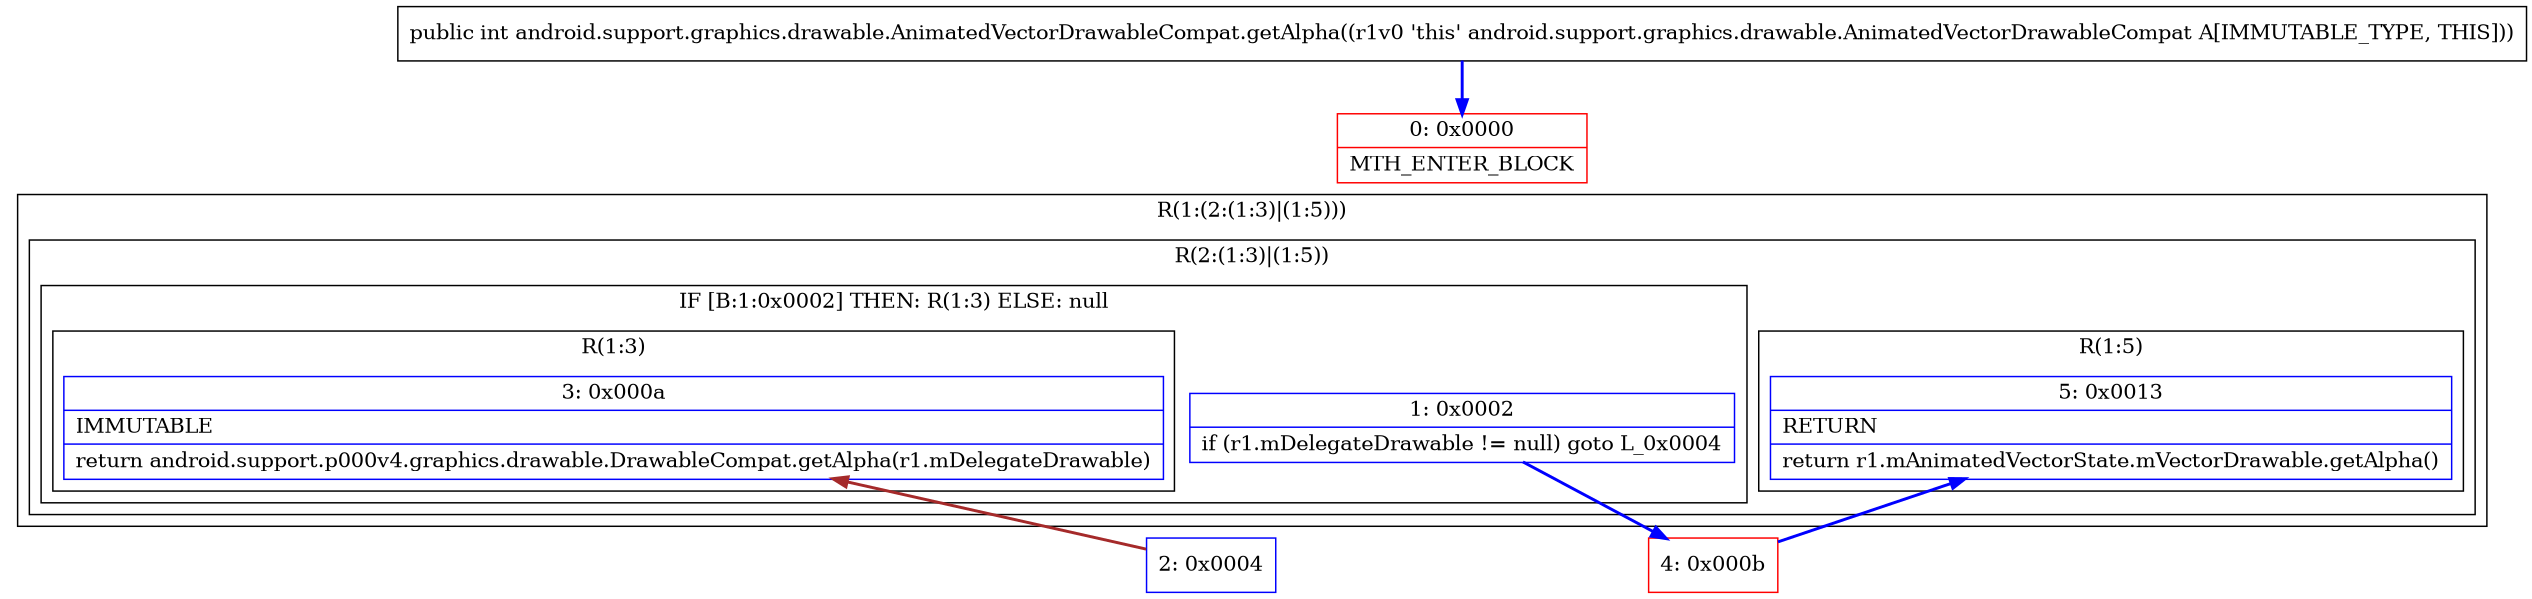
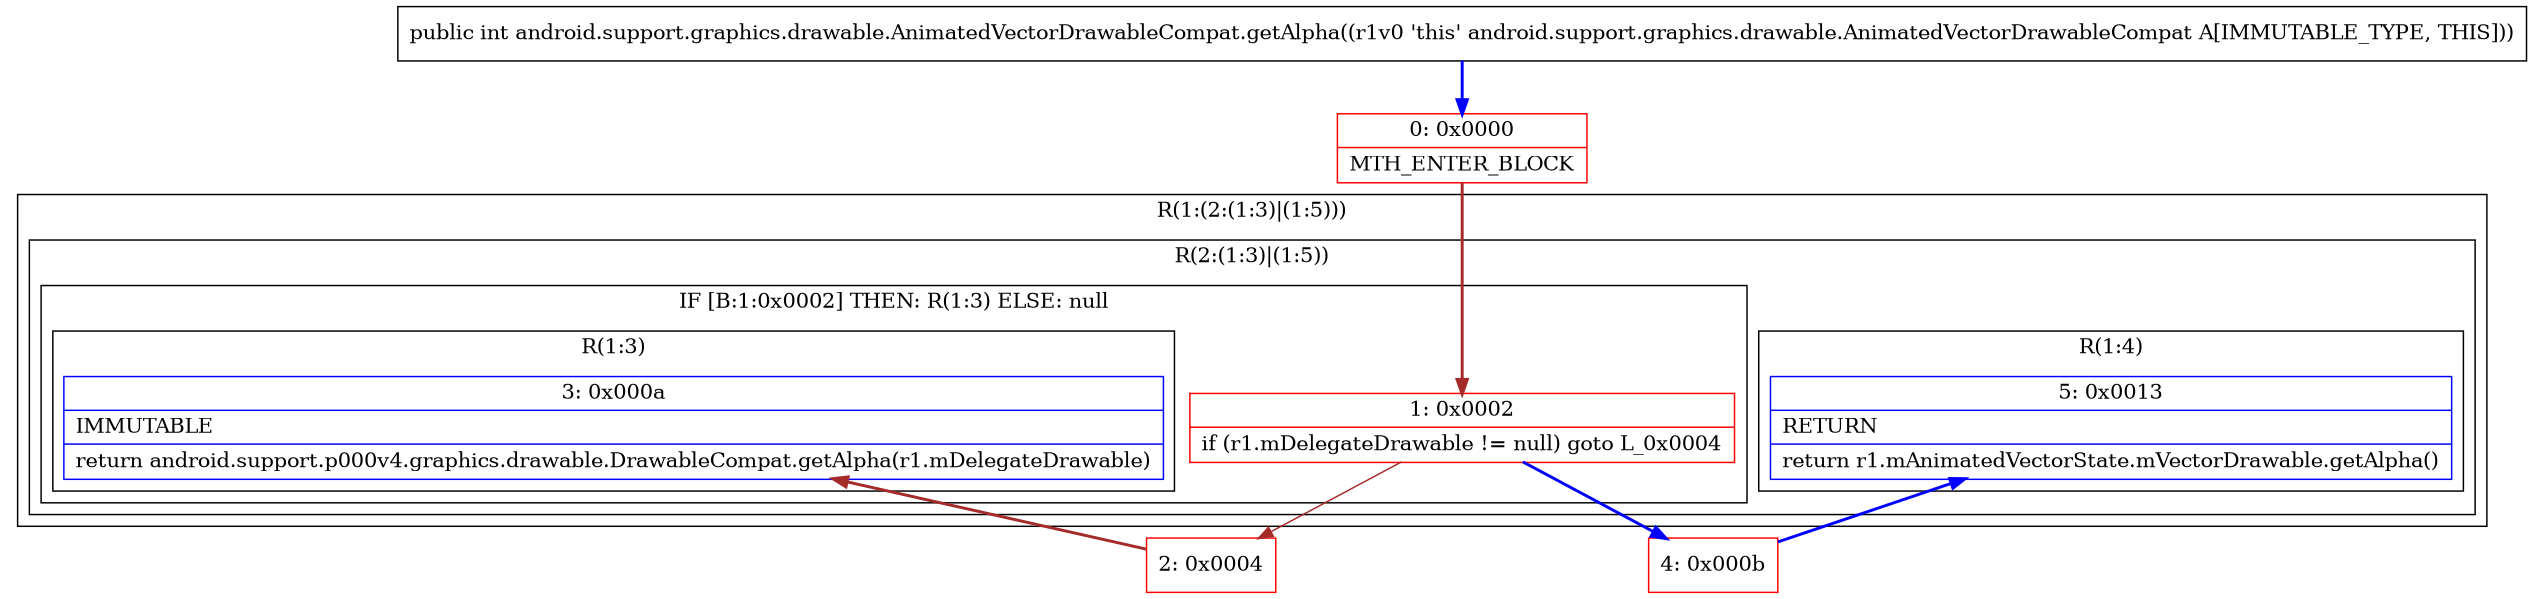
edge "0: 0x0000" -> "1: 0x0002": added
cluster "R(1:5)": label "R(1:5)" -> "R(1:4)"
node "1: 0x0002": color blue -> red
edge "1: 0x0002" -> "2: 0x0004": added
node "2: 0x0004": color blue -> red
